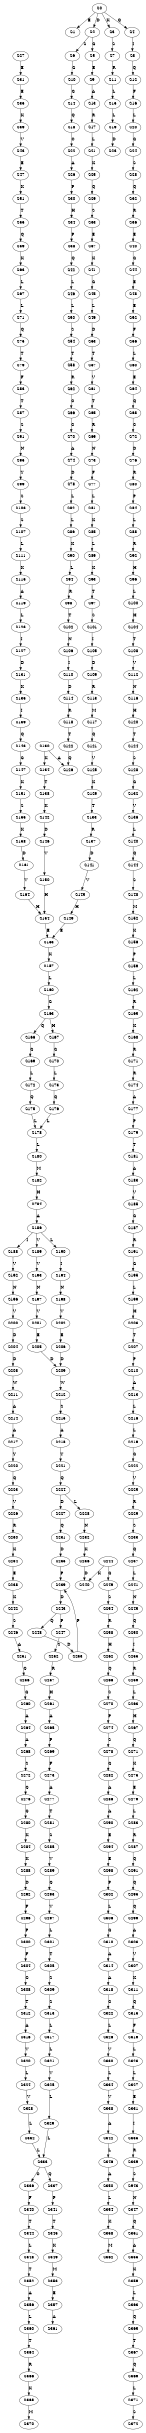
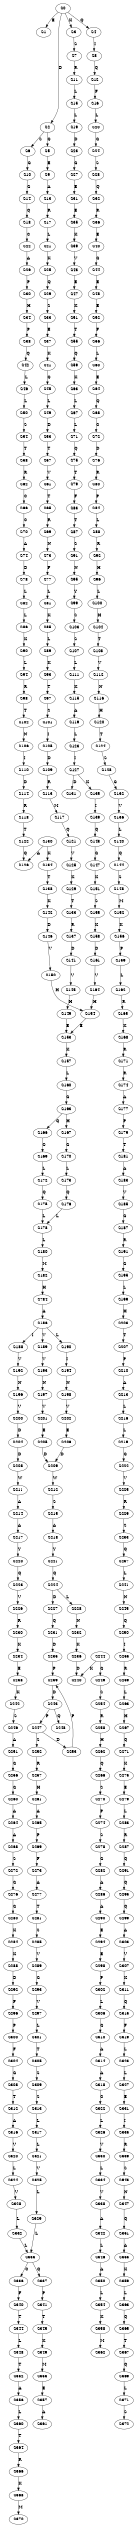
edge "S23" -> "S27": added, label "G"
edge "S131" -> "S135": now "S127" -> "S135"
edge "S248" -> "S253": now "S247" -> "S253"
